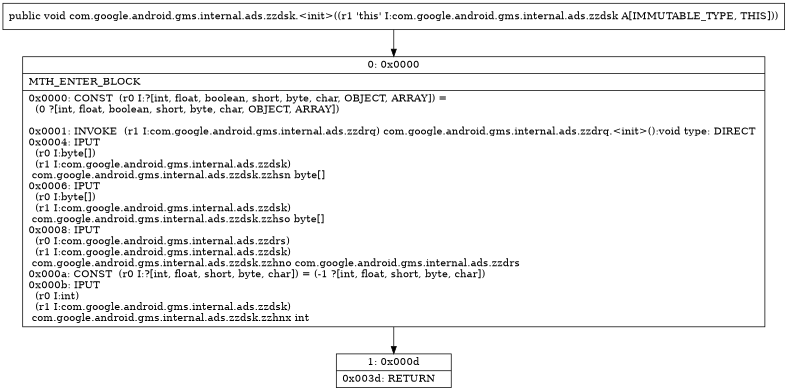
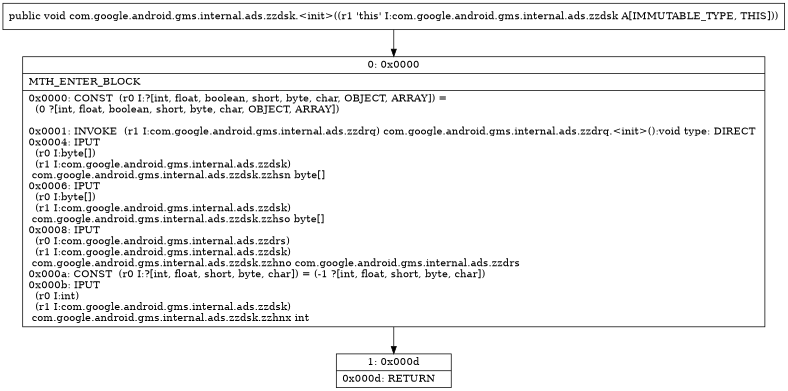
node "1: 0x000d": text "0x003d: RETURN" -> "0x000d: RETURN"
